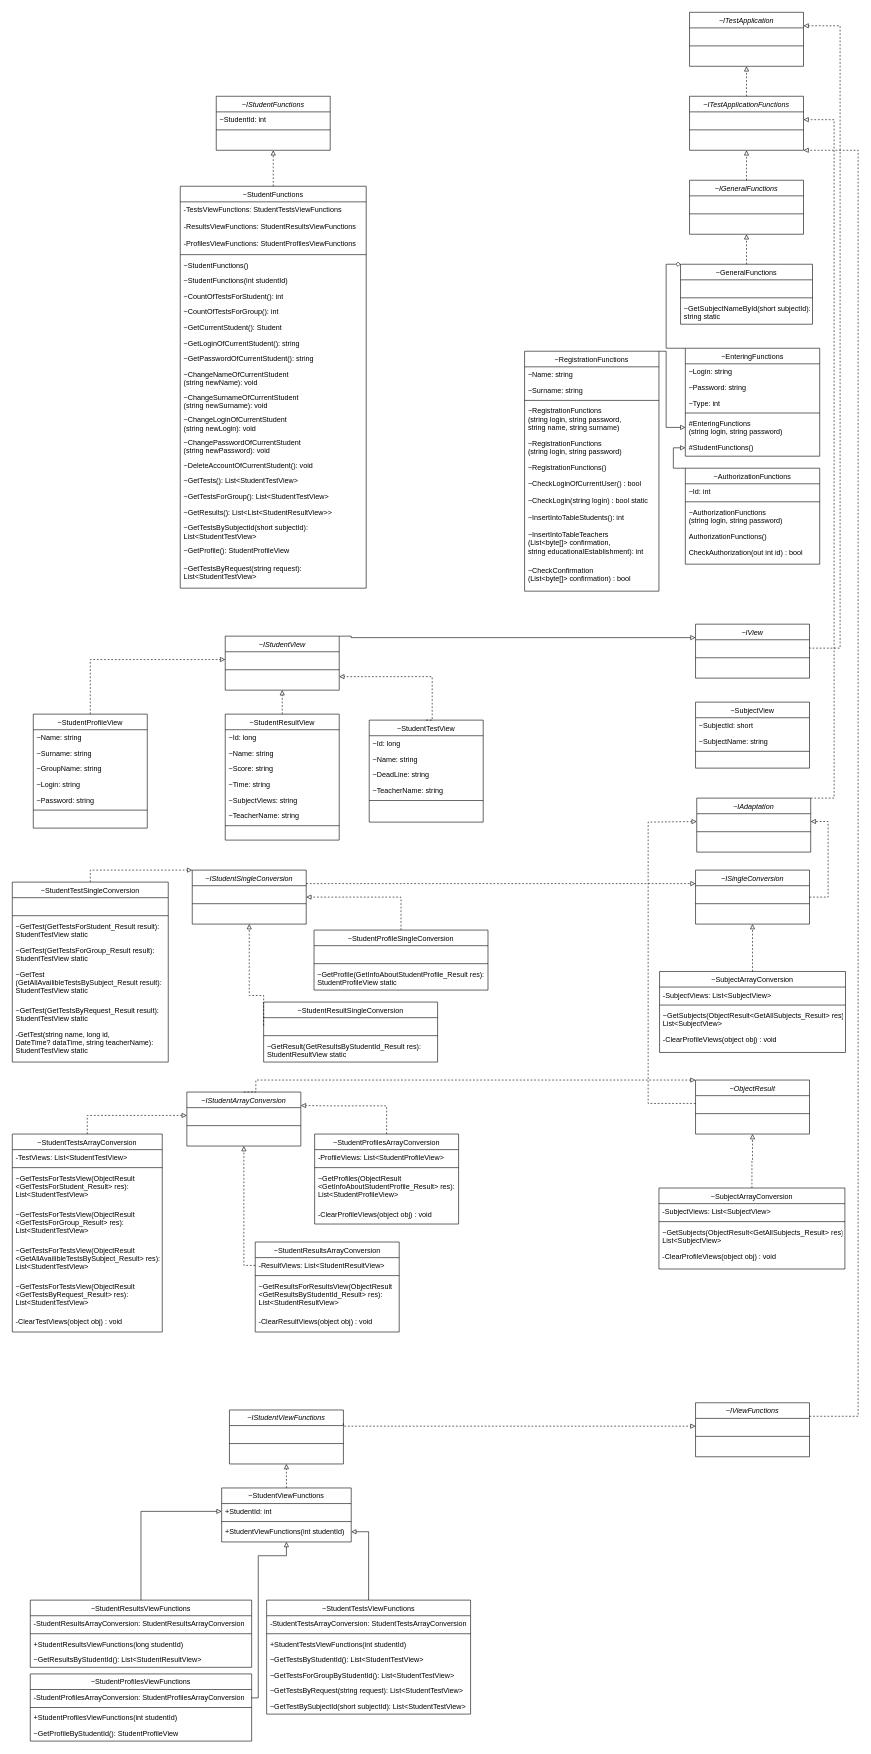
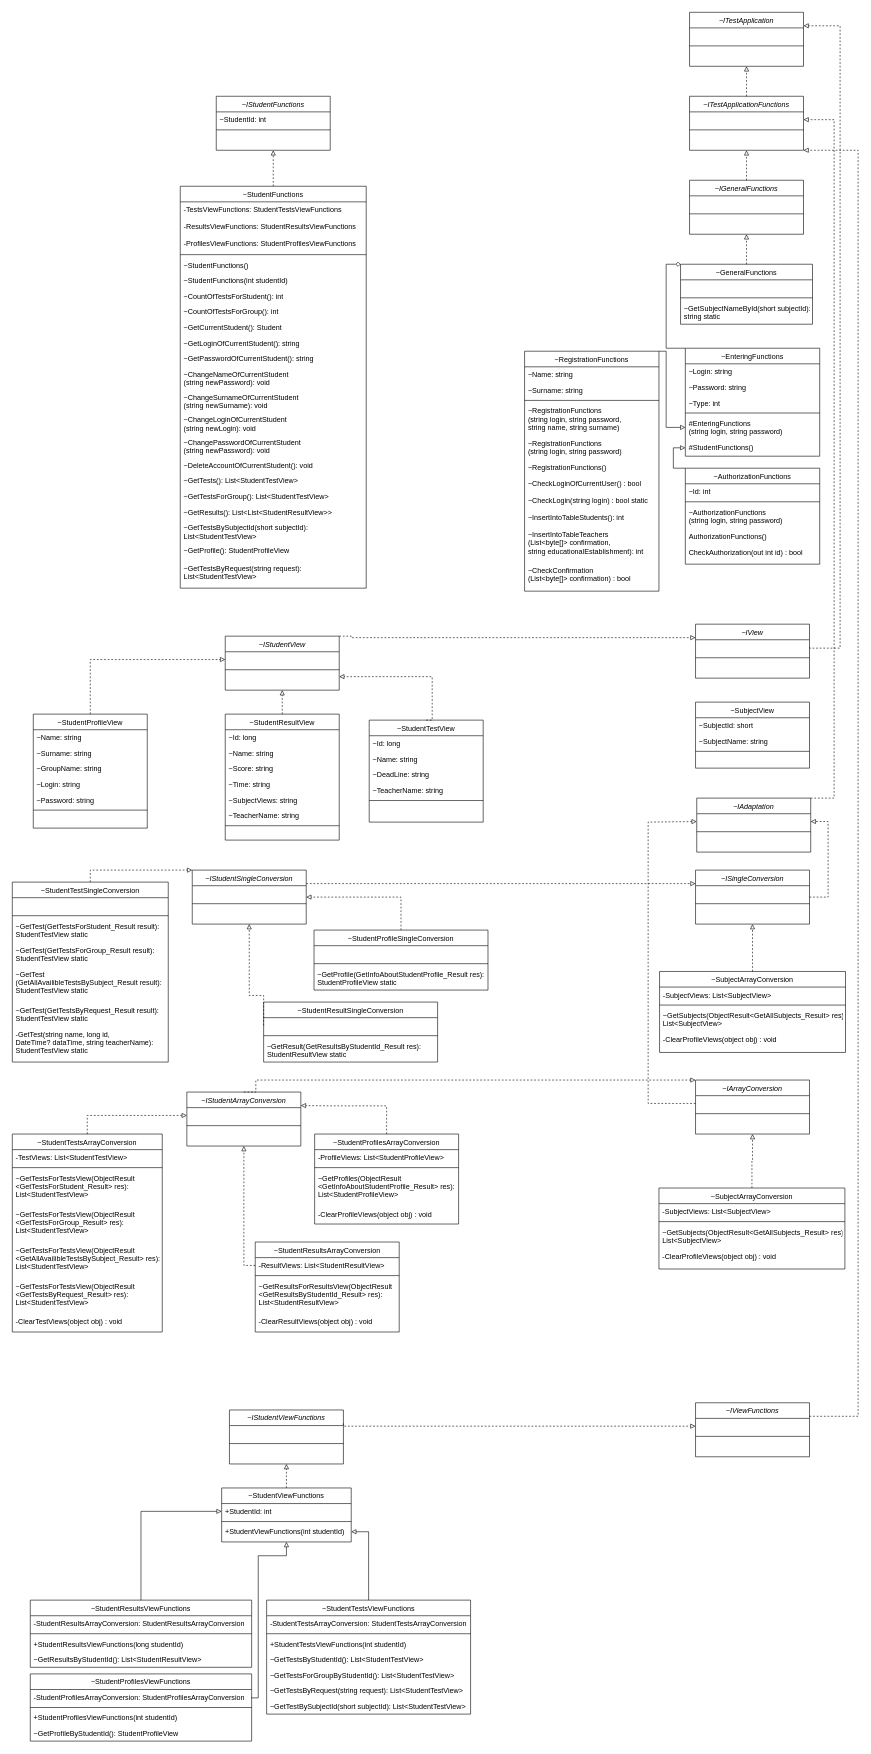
node "~ChangeNameOfCurrentStudent (string newName): void": label "~ChangeNameOfCurrentStudent (string newName): void" -> "~ChangeNameOfCurrentStudent (string newPassword): void"
edge "~IStudentView" -> "~IView": style solid -> dashed
node "~ObjectResult": label "~ObjectResult" -> "~IArrayConversion"
